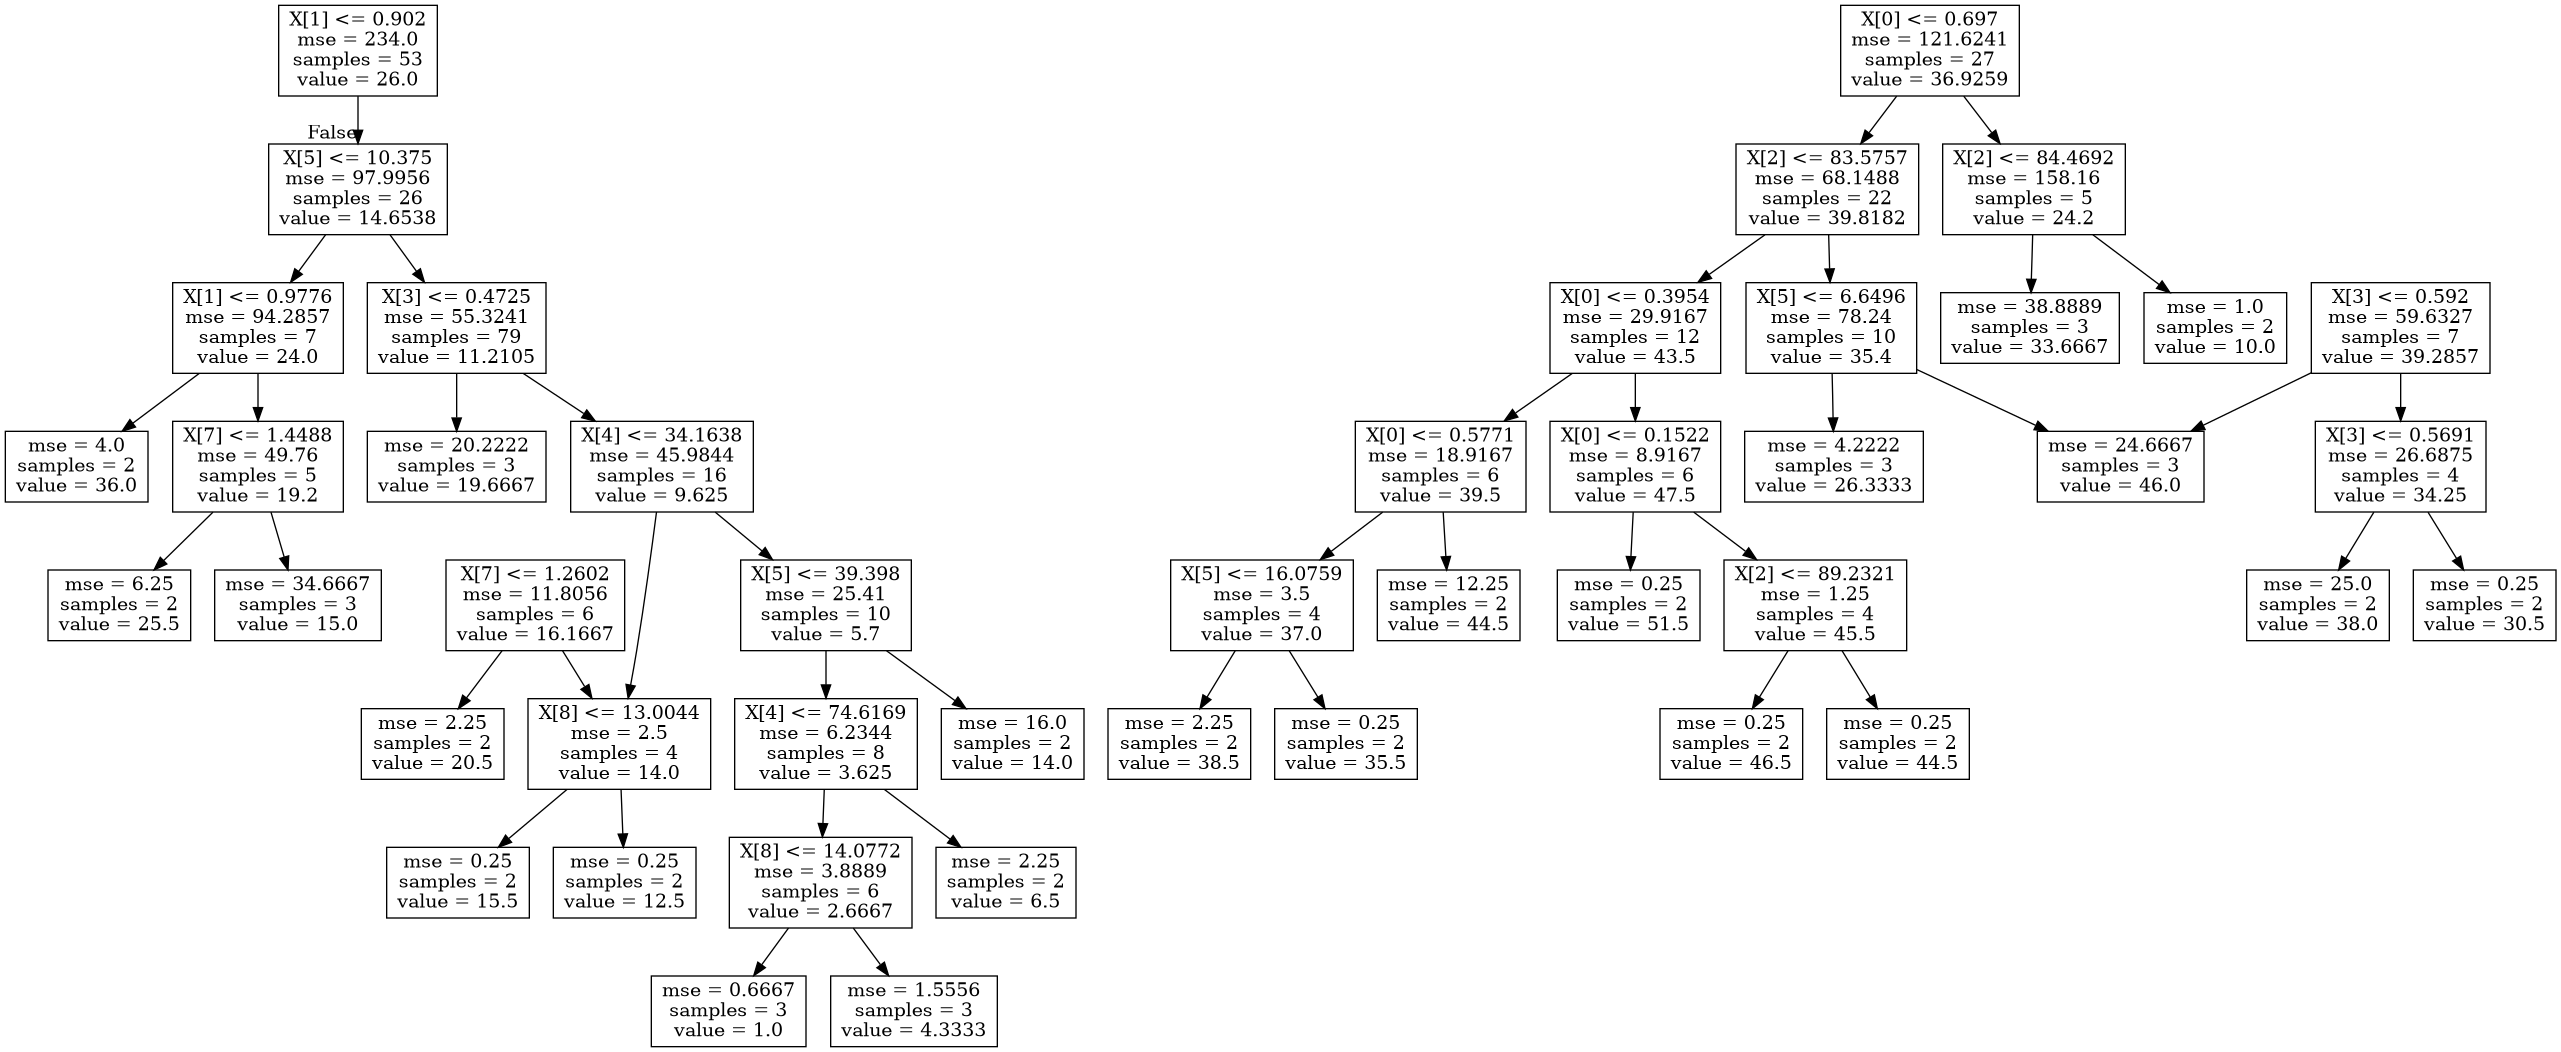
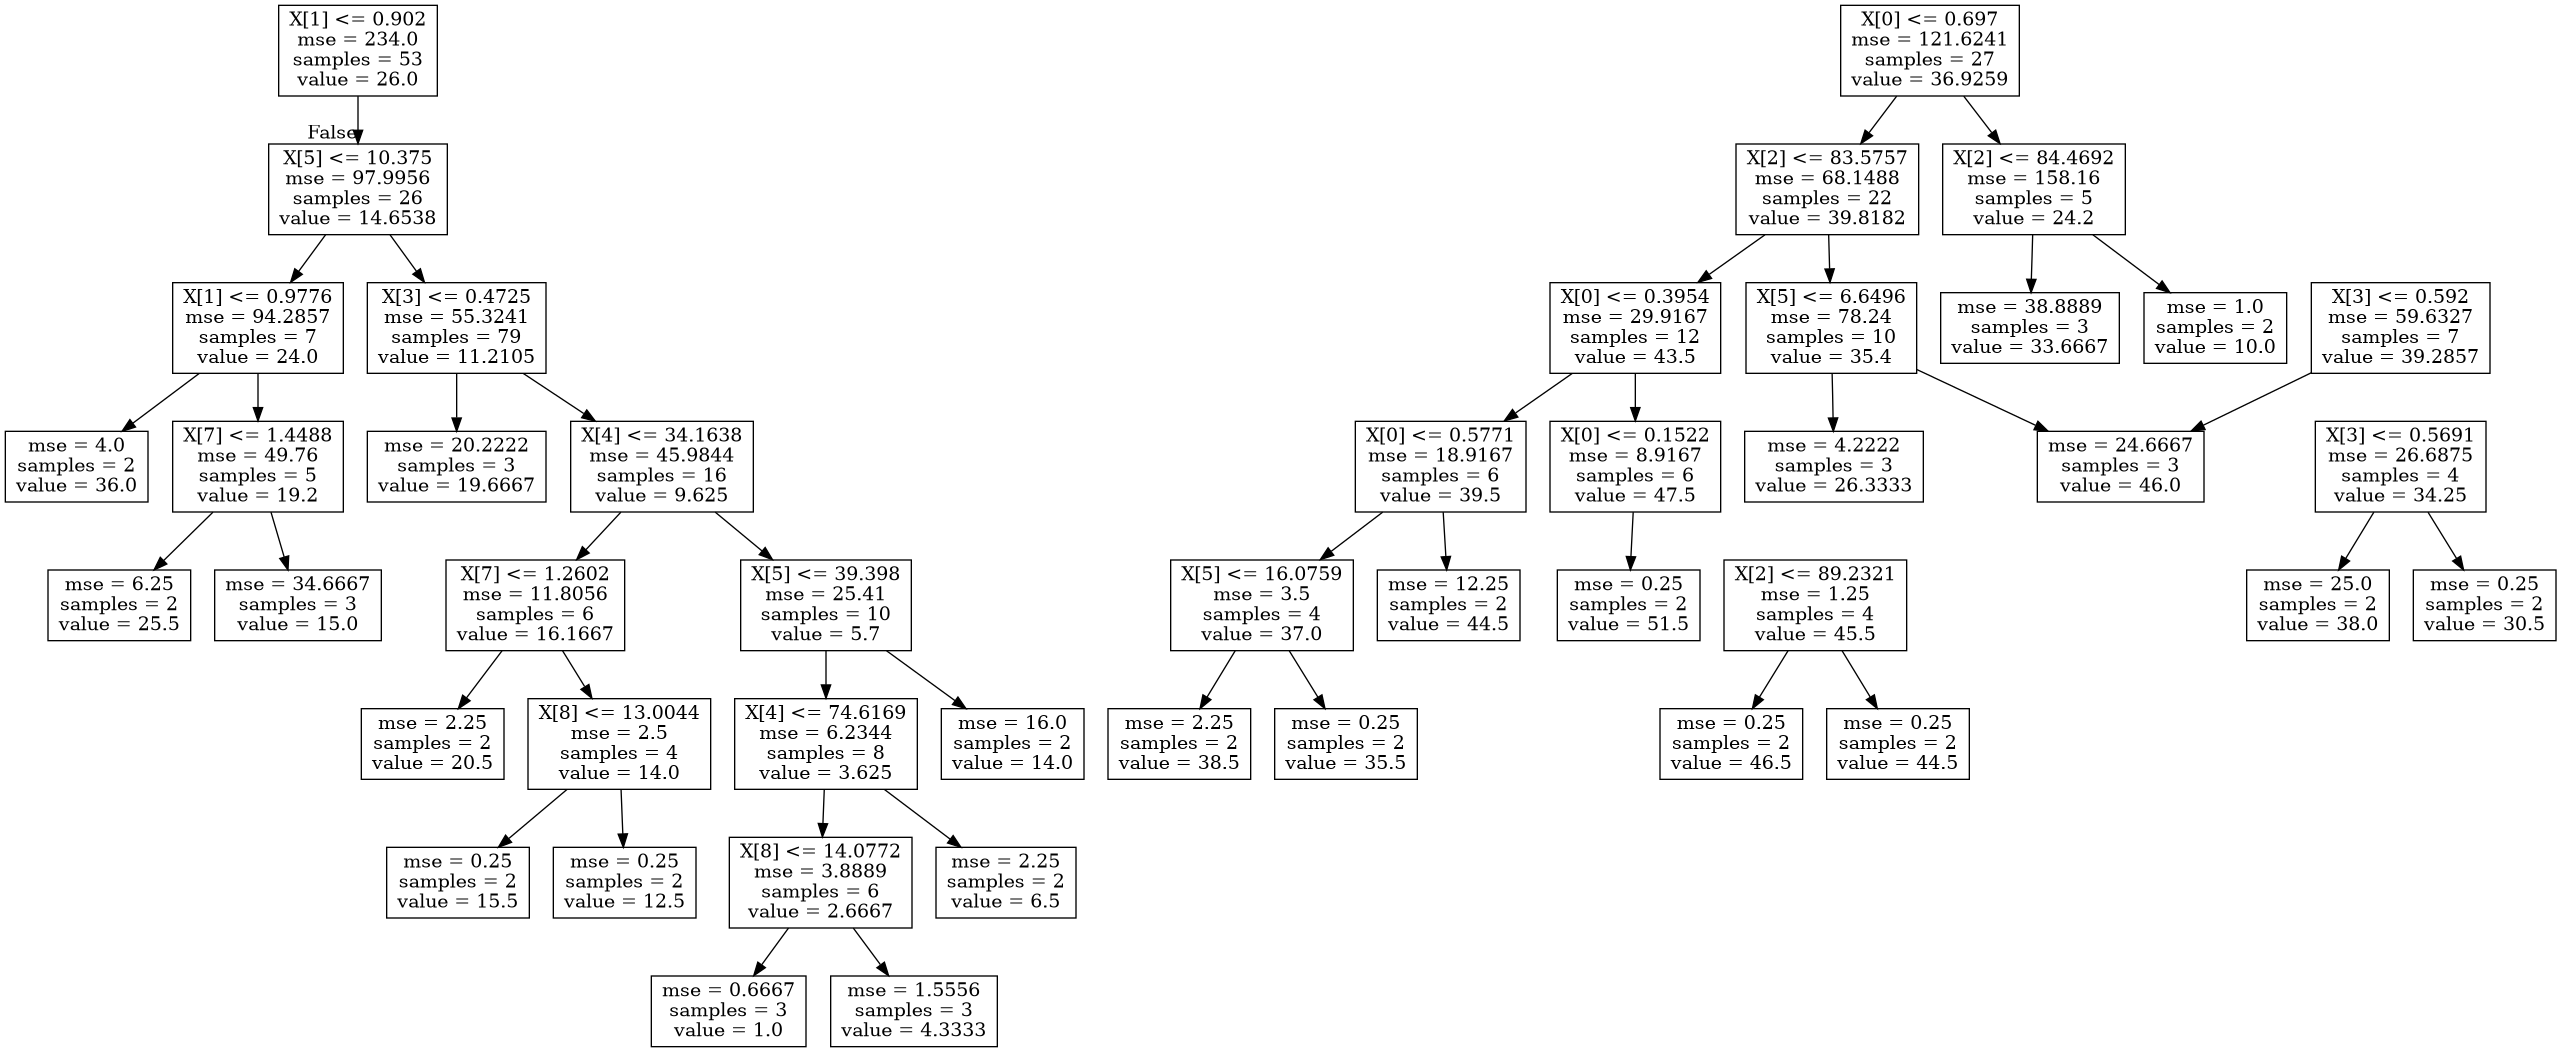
edge "X[3] <= 0.592 mse = 59.6327 samples = 7 value = 39.2857" -> "X[3] <= 0.5691 mse = 26.6875 samples = 4 value = 34.25": removed
edge "X[0] <= 0.1522 mse = 8.9167 samples = 6 value = 47.5" -> "X[2] <= 89.2321 mse = 1.25 samples = 4 value = 45.5": removed
edge "X[4] <= 34.1638 mse = 45.9844 samples = 16 value = 9.625" -> "X[8] <= 13.0044 mse = 2.5 samples = 4 value = 14.0": now "X[4] <= 34.1638 mse = 45.9844 samples = 16 value = 9.625" -> "X[7] <= 1.2602 mse = 11.8056 samples = 6 value = 16.1667"
